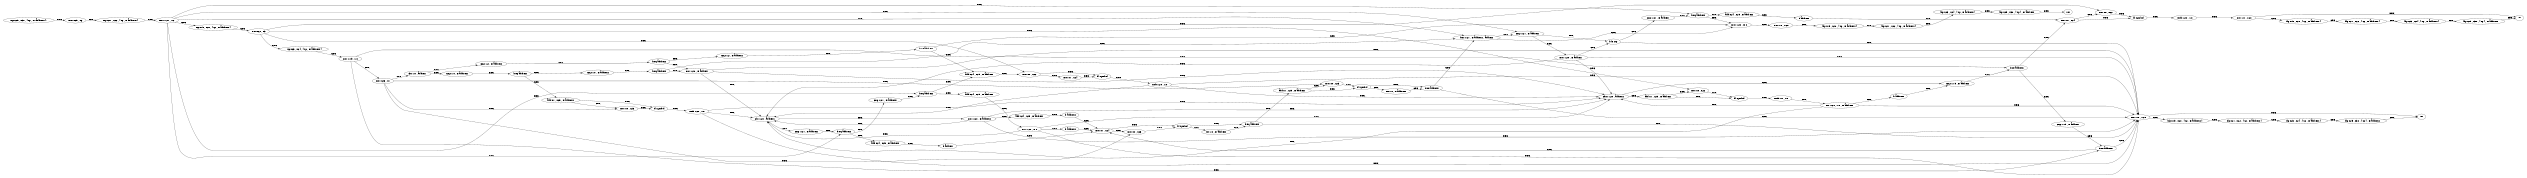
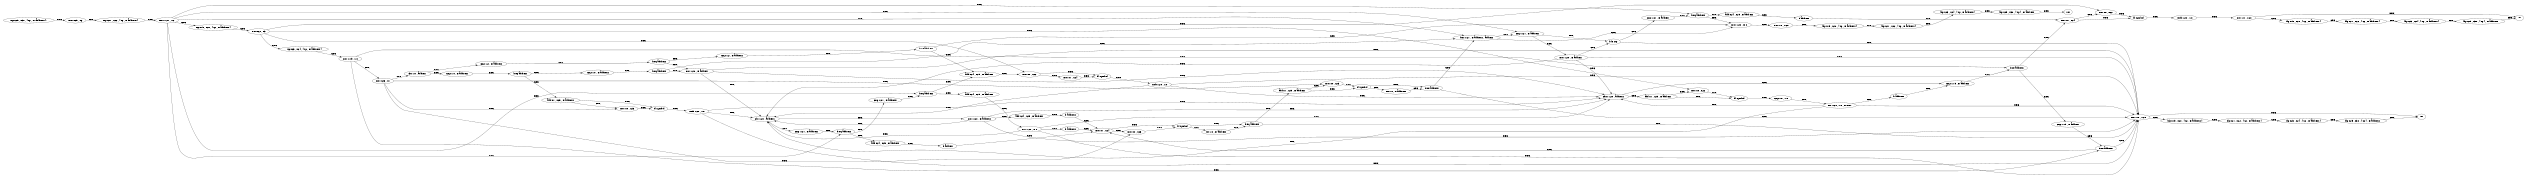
node "uxtb w0 , w0": label "uxtb w0 , w0" -> "cmp w0 , w0"
node "eor w20 , w0 , # address": label "eor w20 , w0 , # address" -> "eor w20 , w0 , # mov"
